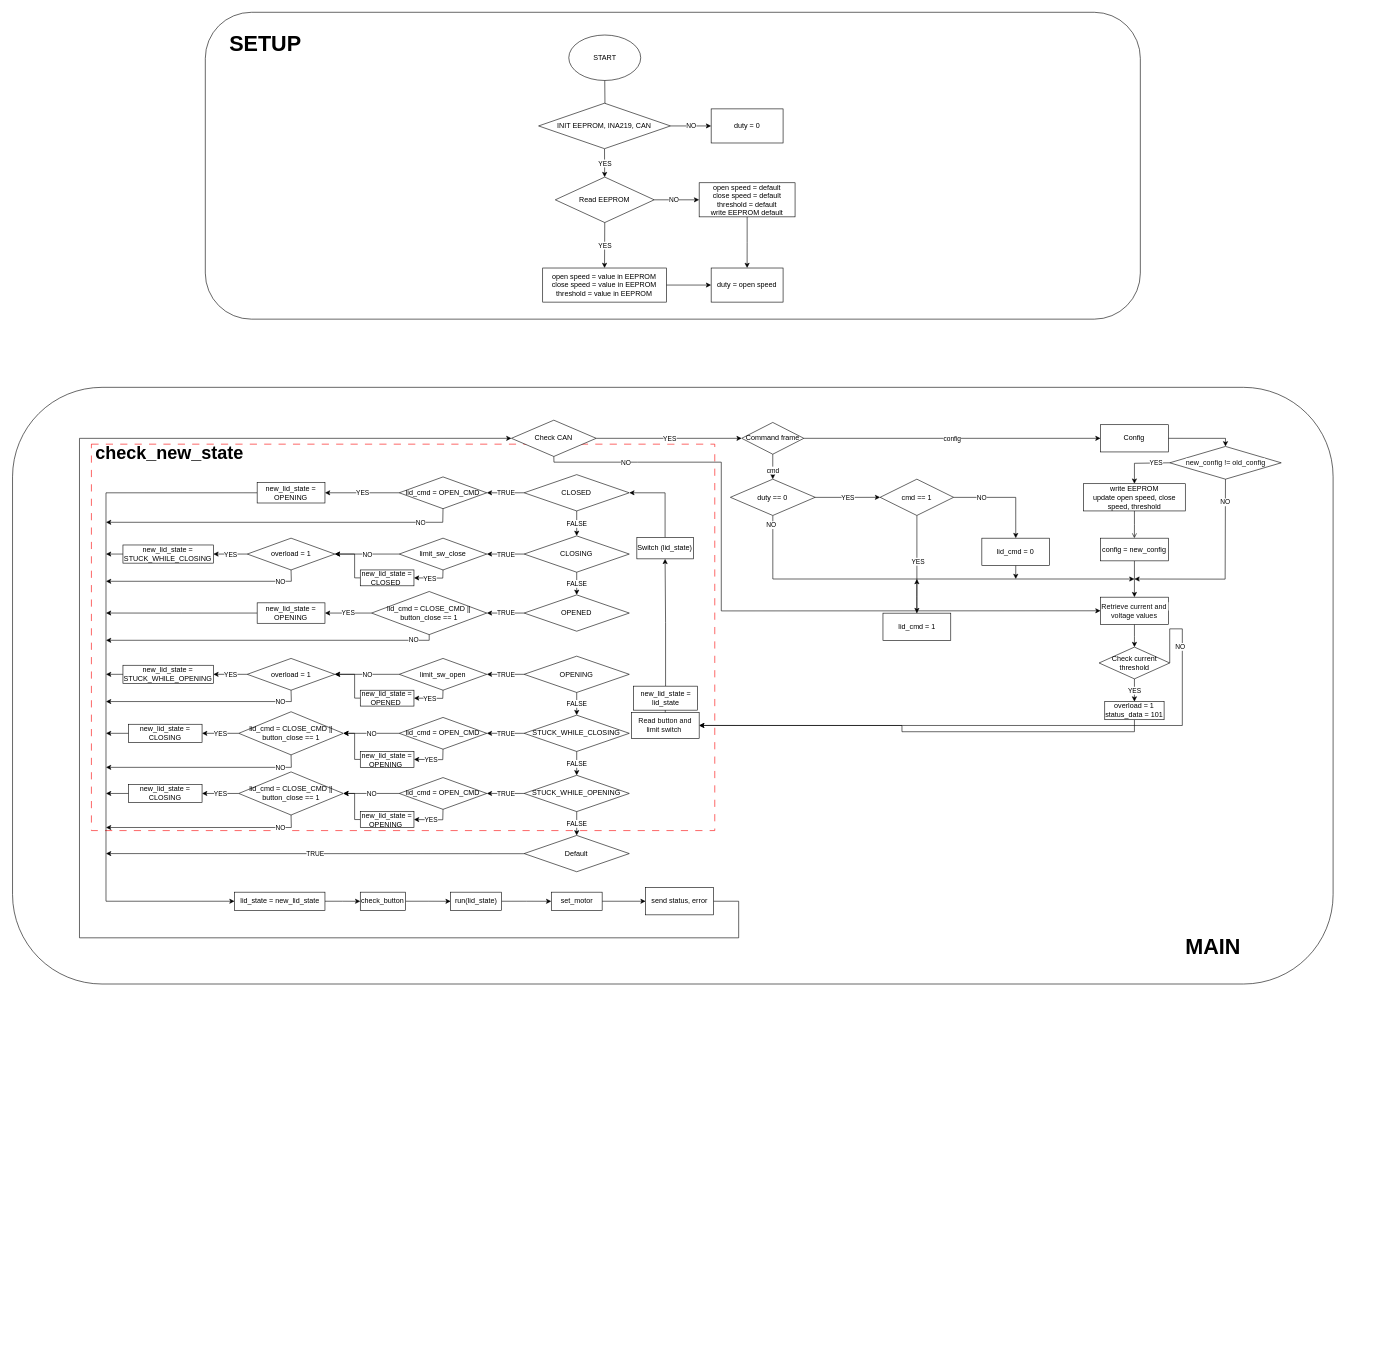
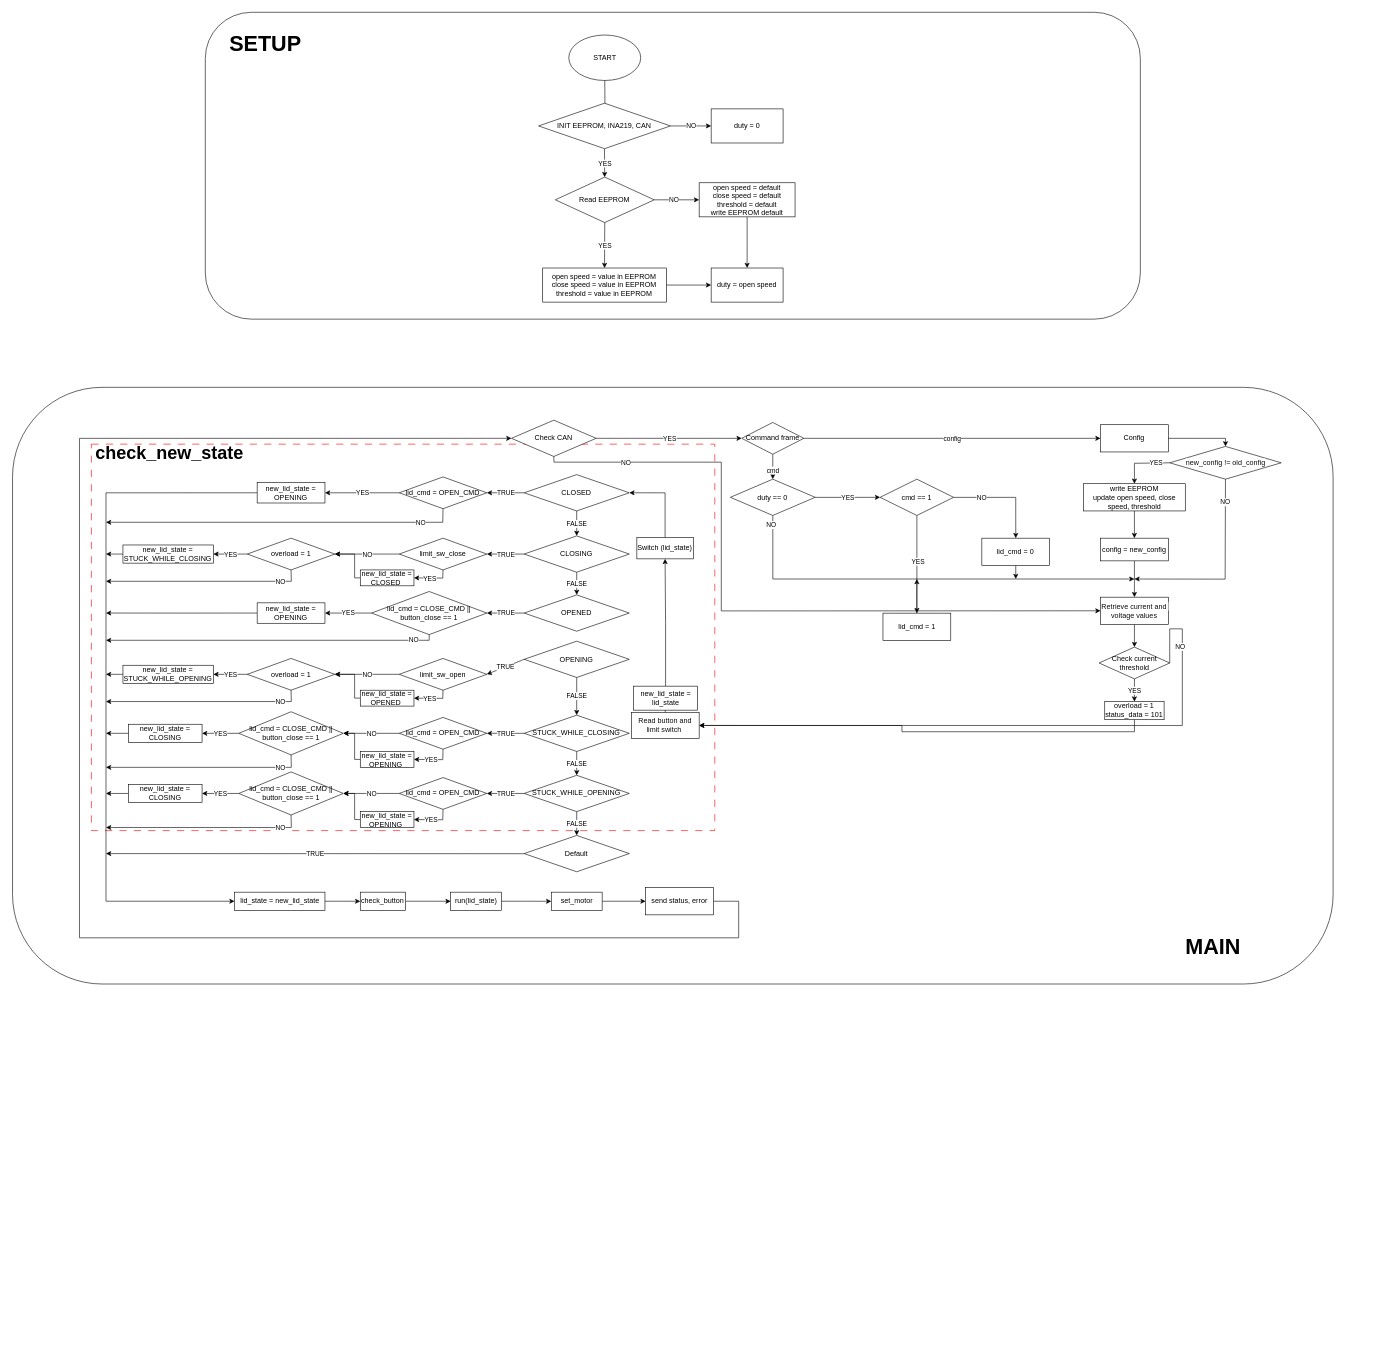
edge "write EEPROM update open speed, close speed, threshold" -> "config = new_config": arrowhead open -> classic
node "OPENING": moved (577, 675) -> (577, 660)
